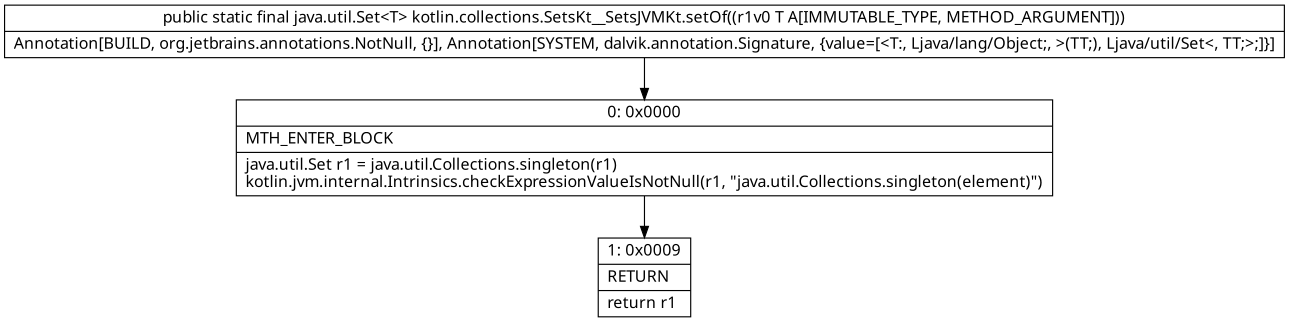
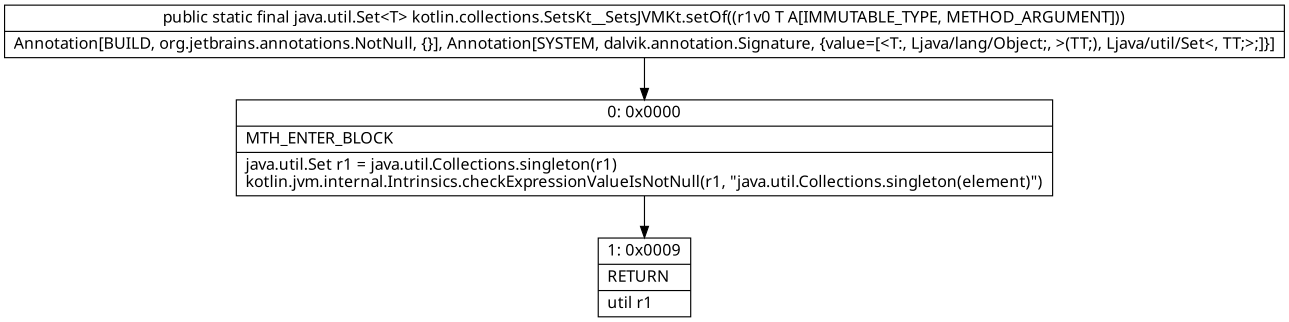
node "1: 0x0009": text "return r1" -> "util r1"
